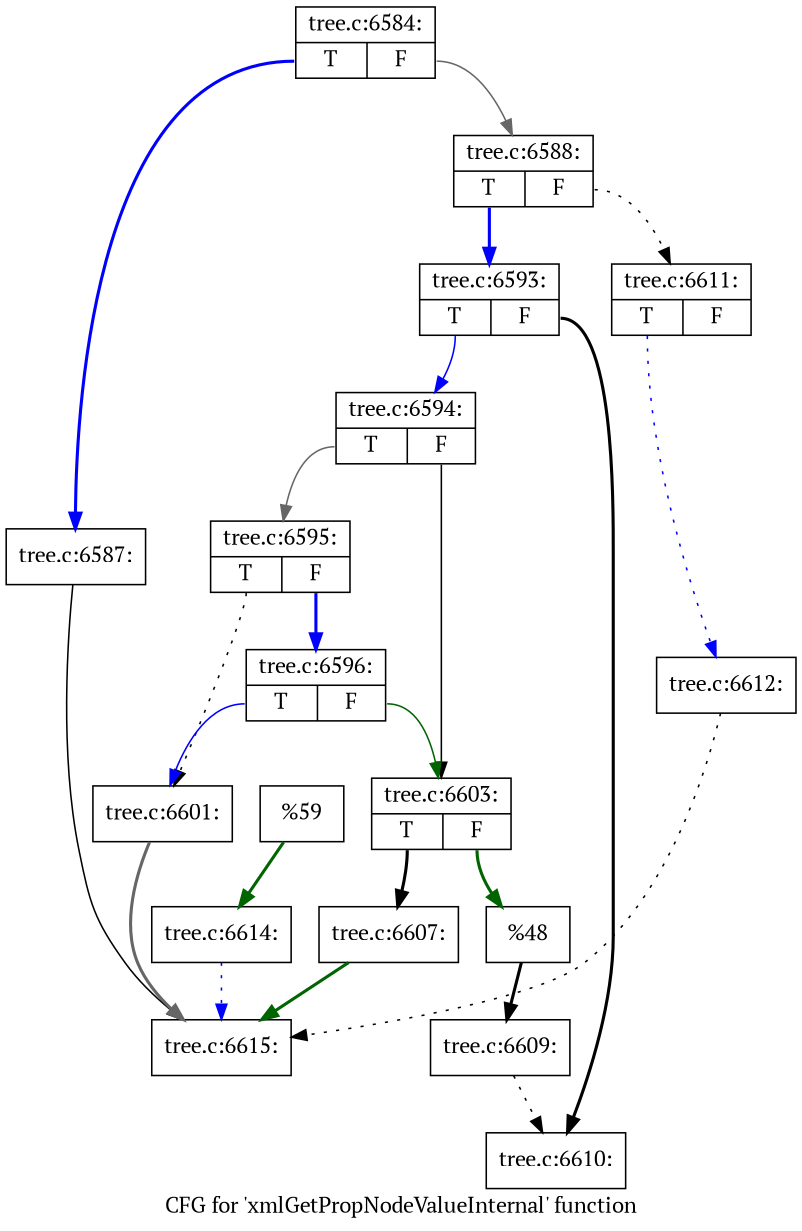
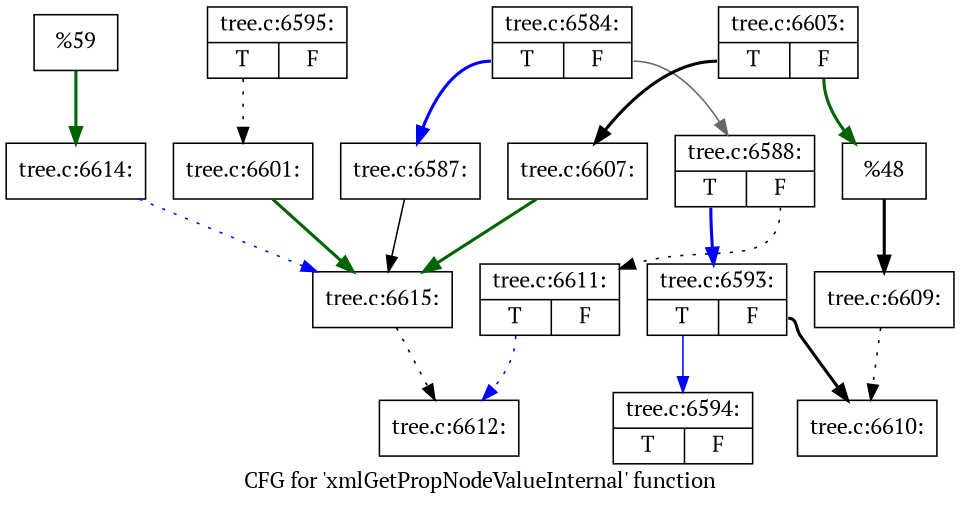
edge "tree.c:6594:" -> "tree.c:6595:": removed
edge "tree.c:6594:" -> "tree.c:6603:": removed
node "tree.c:6596:": removed
edge "tree.c:6601:" -> "tree.c:6615:": color gray40 -> darkgreen
edge "tree.c:6612:" -> "tree.c:6615:": reversed
